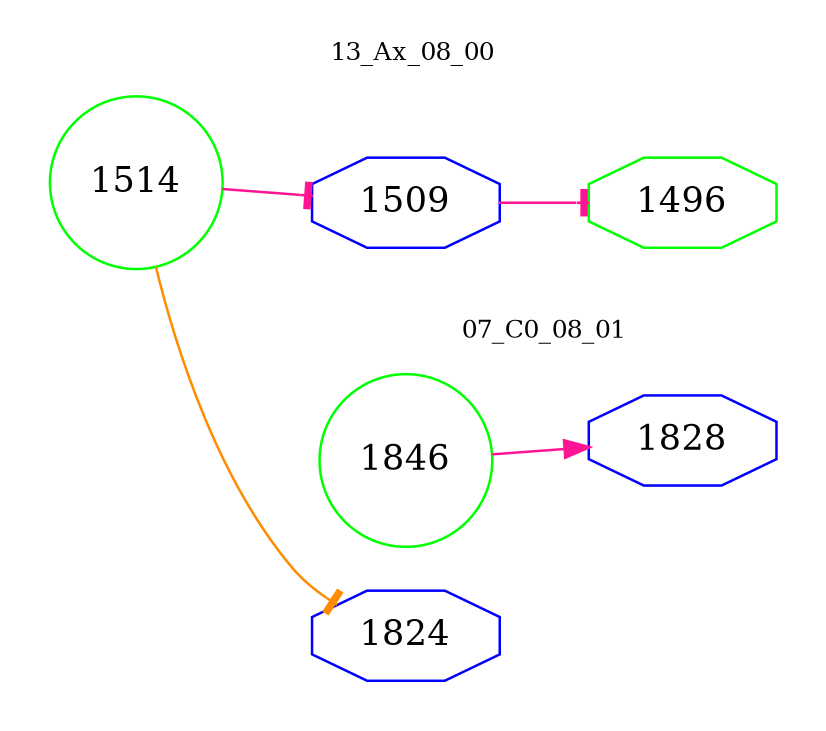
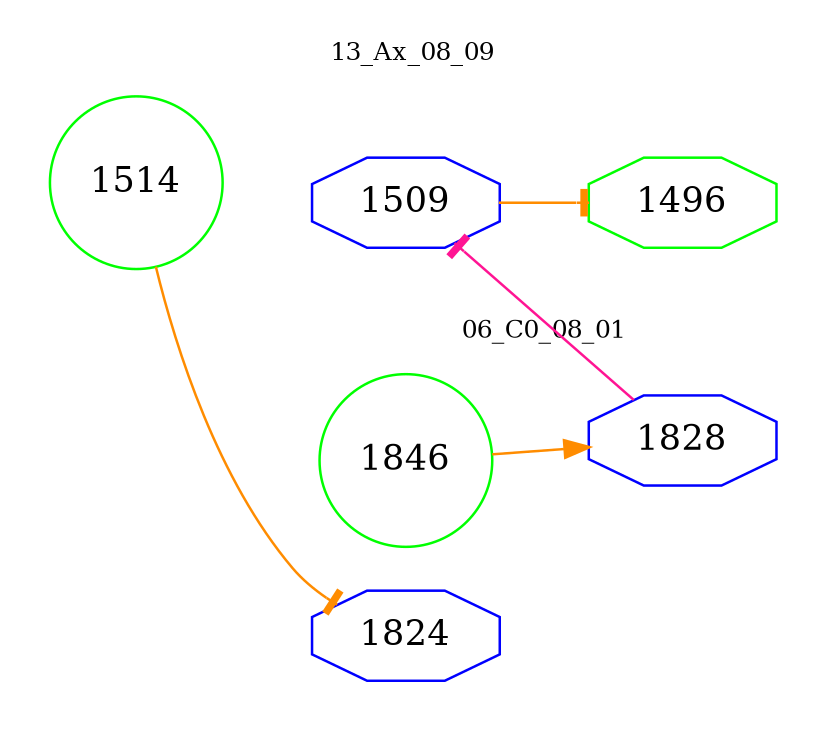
cluster "13_Ax_08_00": label "13_Ax_08_00" -> "13_Ax_08_09"
edge "1514" -> "1509": now "1828" -> "1509"
edge "1509" -> "1496": color deeppink -> darkorange
cluster "07_C0_08_01": label "07_C0_08_01" -> "06_C0_08_01"
edge "1846" -> "1828": color deeppink -> darkorange
